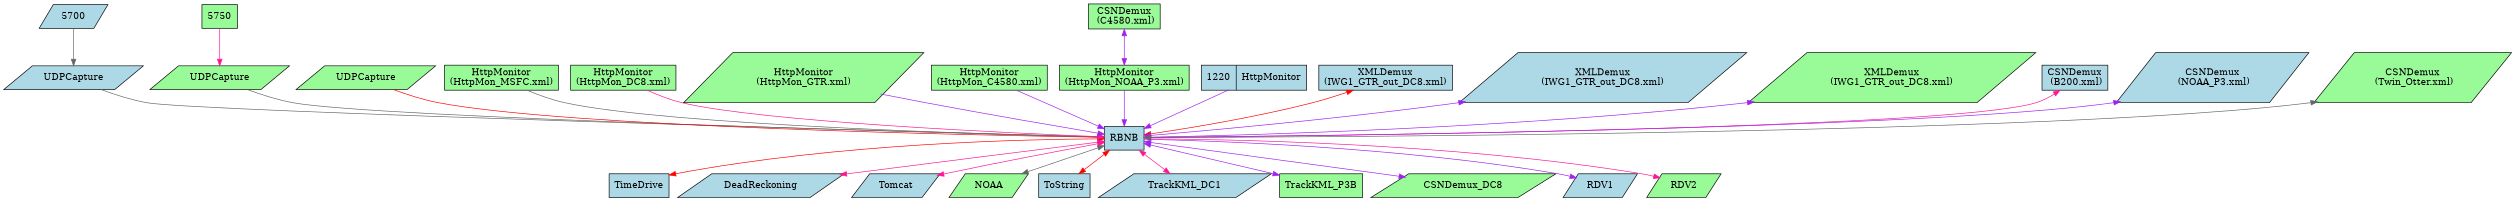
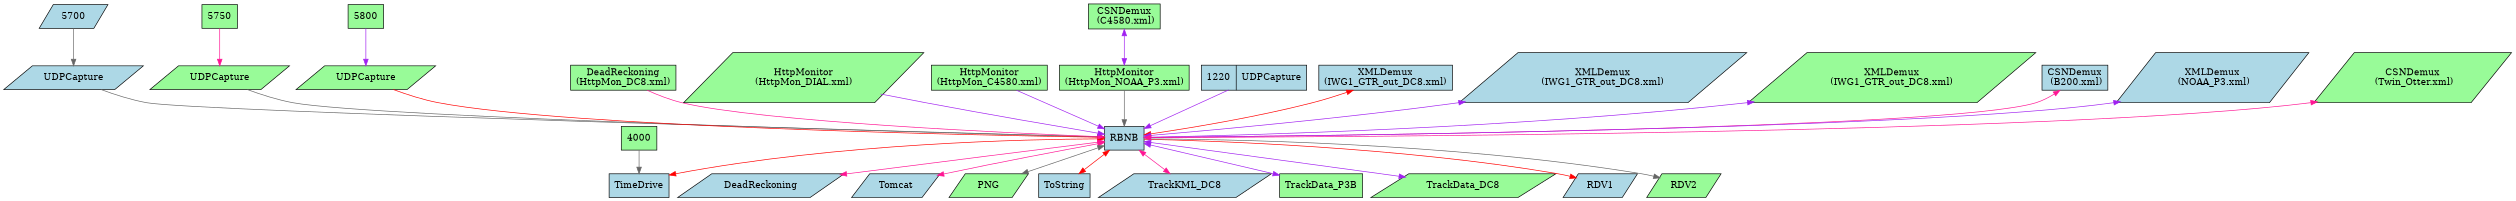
node "5800": added
node "1220": text "HttpMonitor" -> "UDPCapture"
node "HttpMonitor (HttpMon_MSFC.xml)": removed
node "HttpMonitor (HttpMon_DC8.xml)": label "HttpMonitor (HttpMon_DC8.xml)" -> "DeadReckoning (HttpMon_DC8.xml)"
node "HttpMonitor (HttpMon_GTR.xml)": label "HttpMonitor (HttpMon_GTR.xml)" -> "HttpMonitor (HttpMon_DIAL.xml)"
node "CSNDemux (NOAA_P3.xml)": label "CSNDemux (NOAA_P3.xml)" -> "XMLDemux (NOAA_P3.xml)"
edge "HttpMonitor (HttpMon_NOAA_P3.xml)" -> "RBNB": color purple -> gray40
edge "CSNDemux (Twin_Otter.xml)" -- "RBNB": color gray40 -> deeppink
node "4000": added
edge "RBNB" -- "RDV2": color deeppink -> gray40
edge "RBNB" -- "RDV1": color purple -> red
node "NOAA": label "NOAA" -> "PNG"
node "TrackKML_DC1": label "TrackKML_DC1" -> "TrackKML_DC8"
node "TrackKML_P3B": label "TrackKML_P3B" -> "TrackData_P3B"
node "CSNDemux_DC8": label "CSNDemux_DC8" -> "TrackData_DC8"
